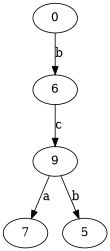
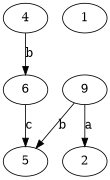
node "0": label "0" -> "4"
node "1": added
edge "6" -> "9": now "6" -> "5"
node "7": label "7" -> "2"
